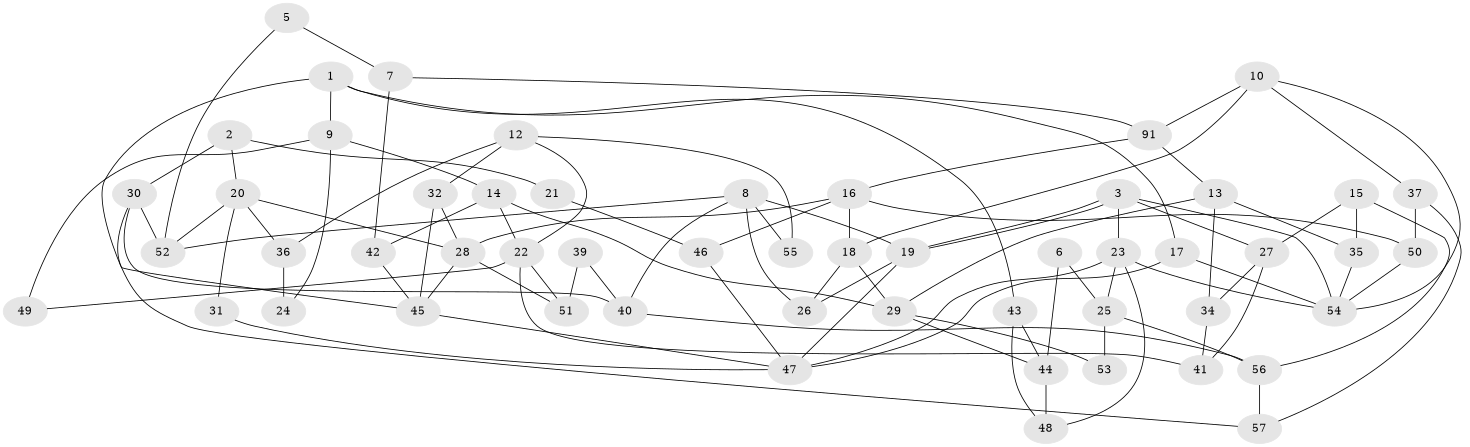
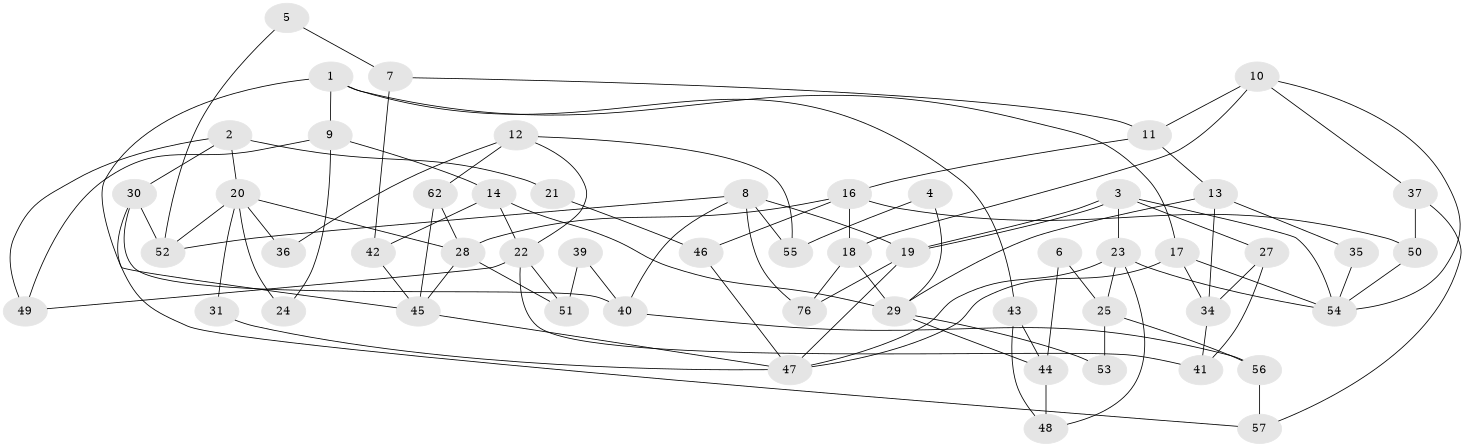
node "91": label "91" -> "11"
edge "2" -- "49": added
node "32": label "32" -> "62"
node "4": added
node "15": removed
edge "36" -- "24": now "20" -- "24"
edge "17" -- "34": added
node "26": label "26" -> "76"
